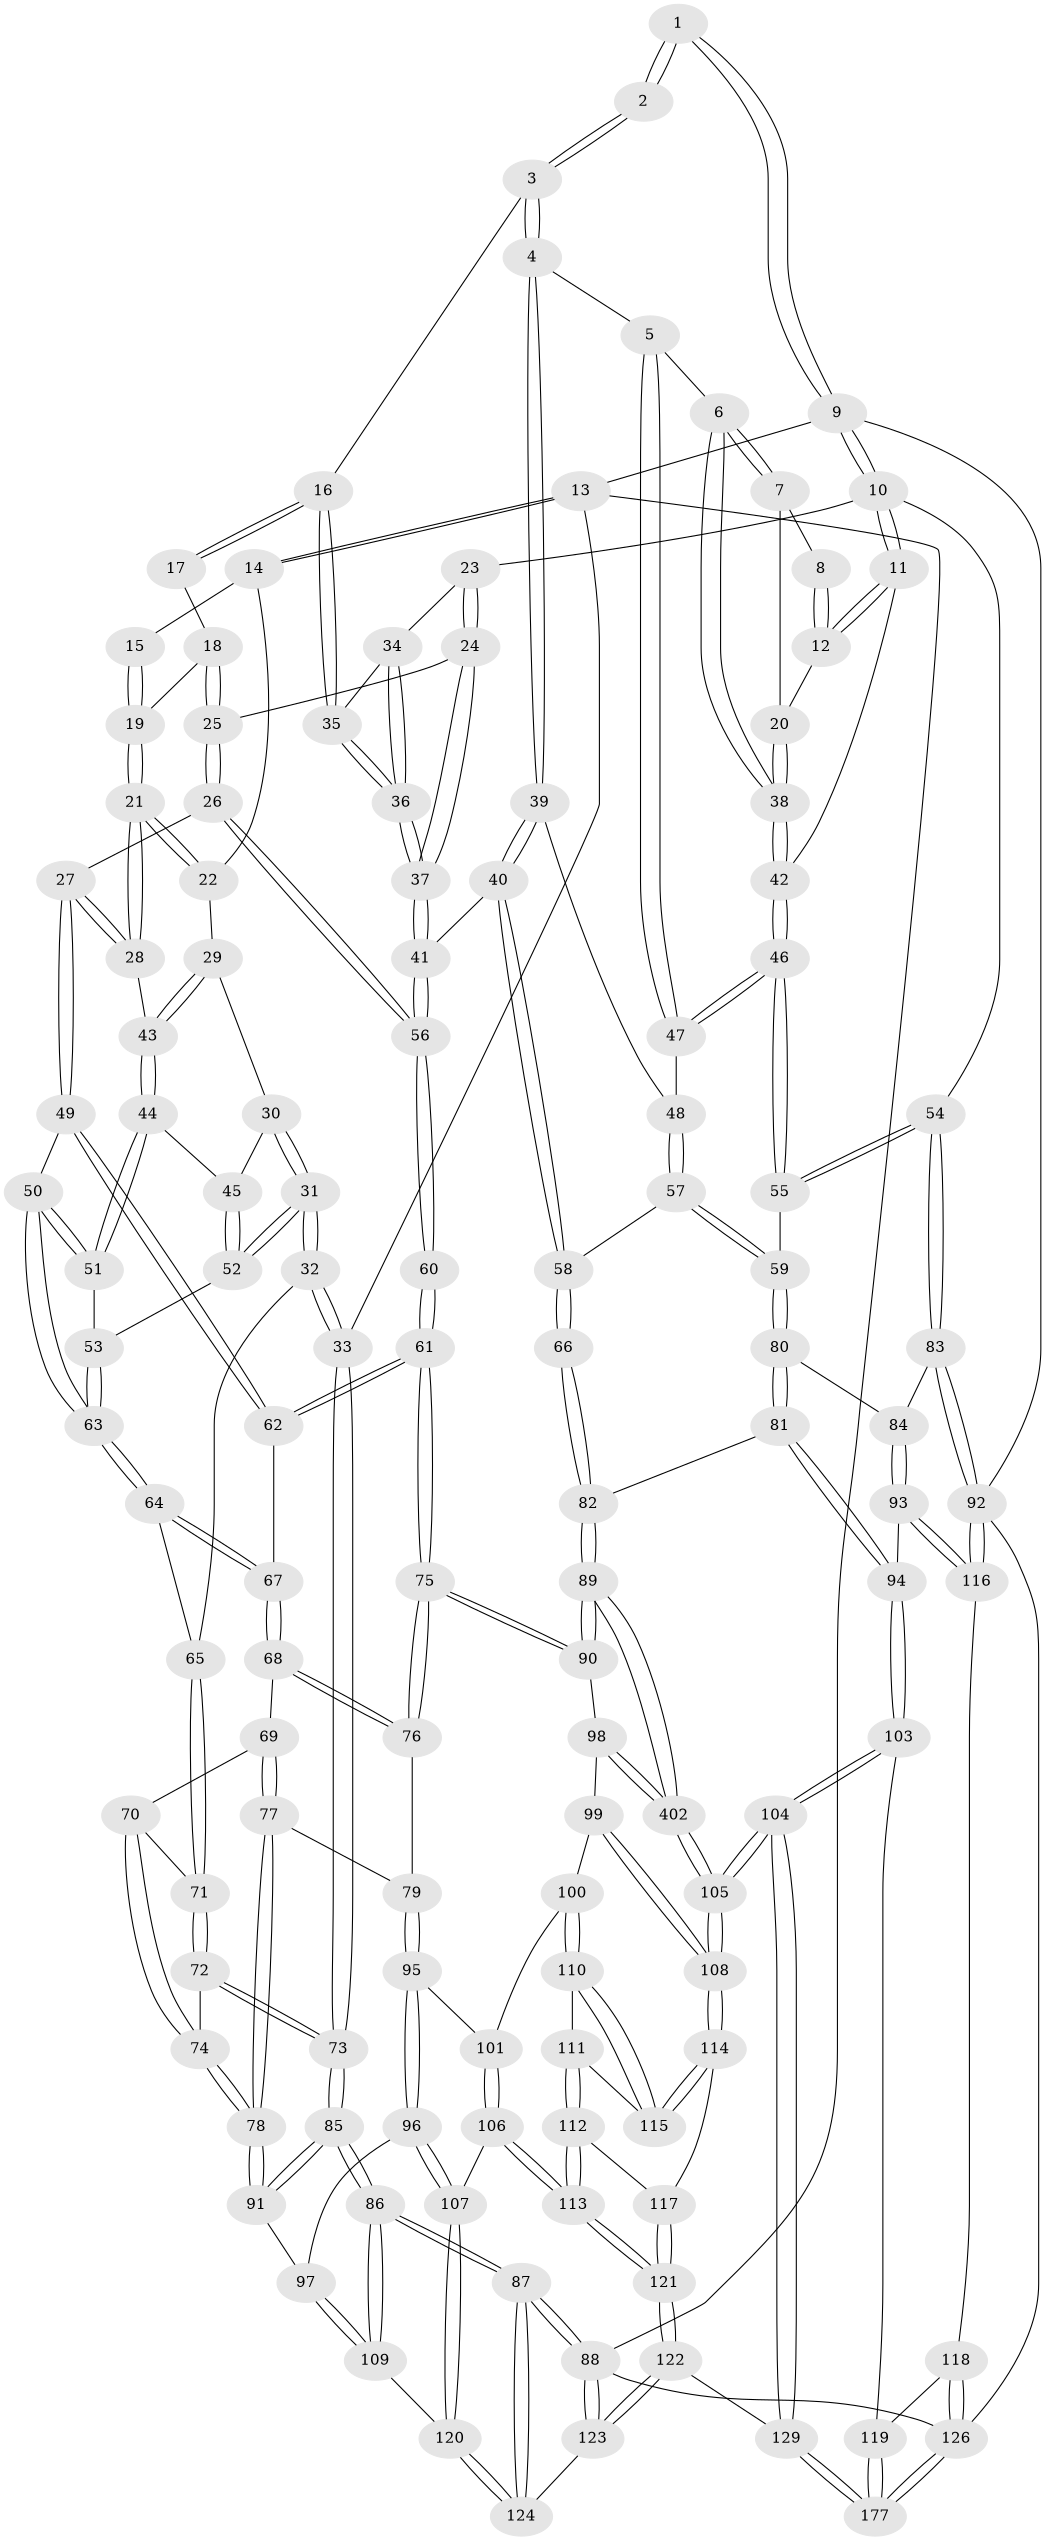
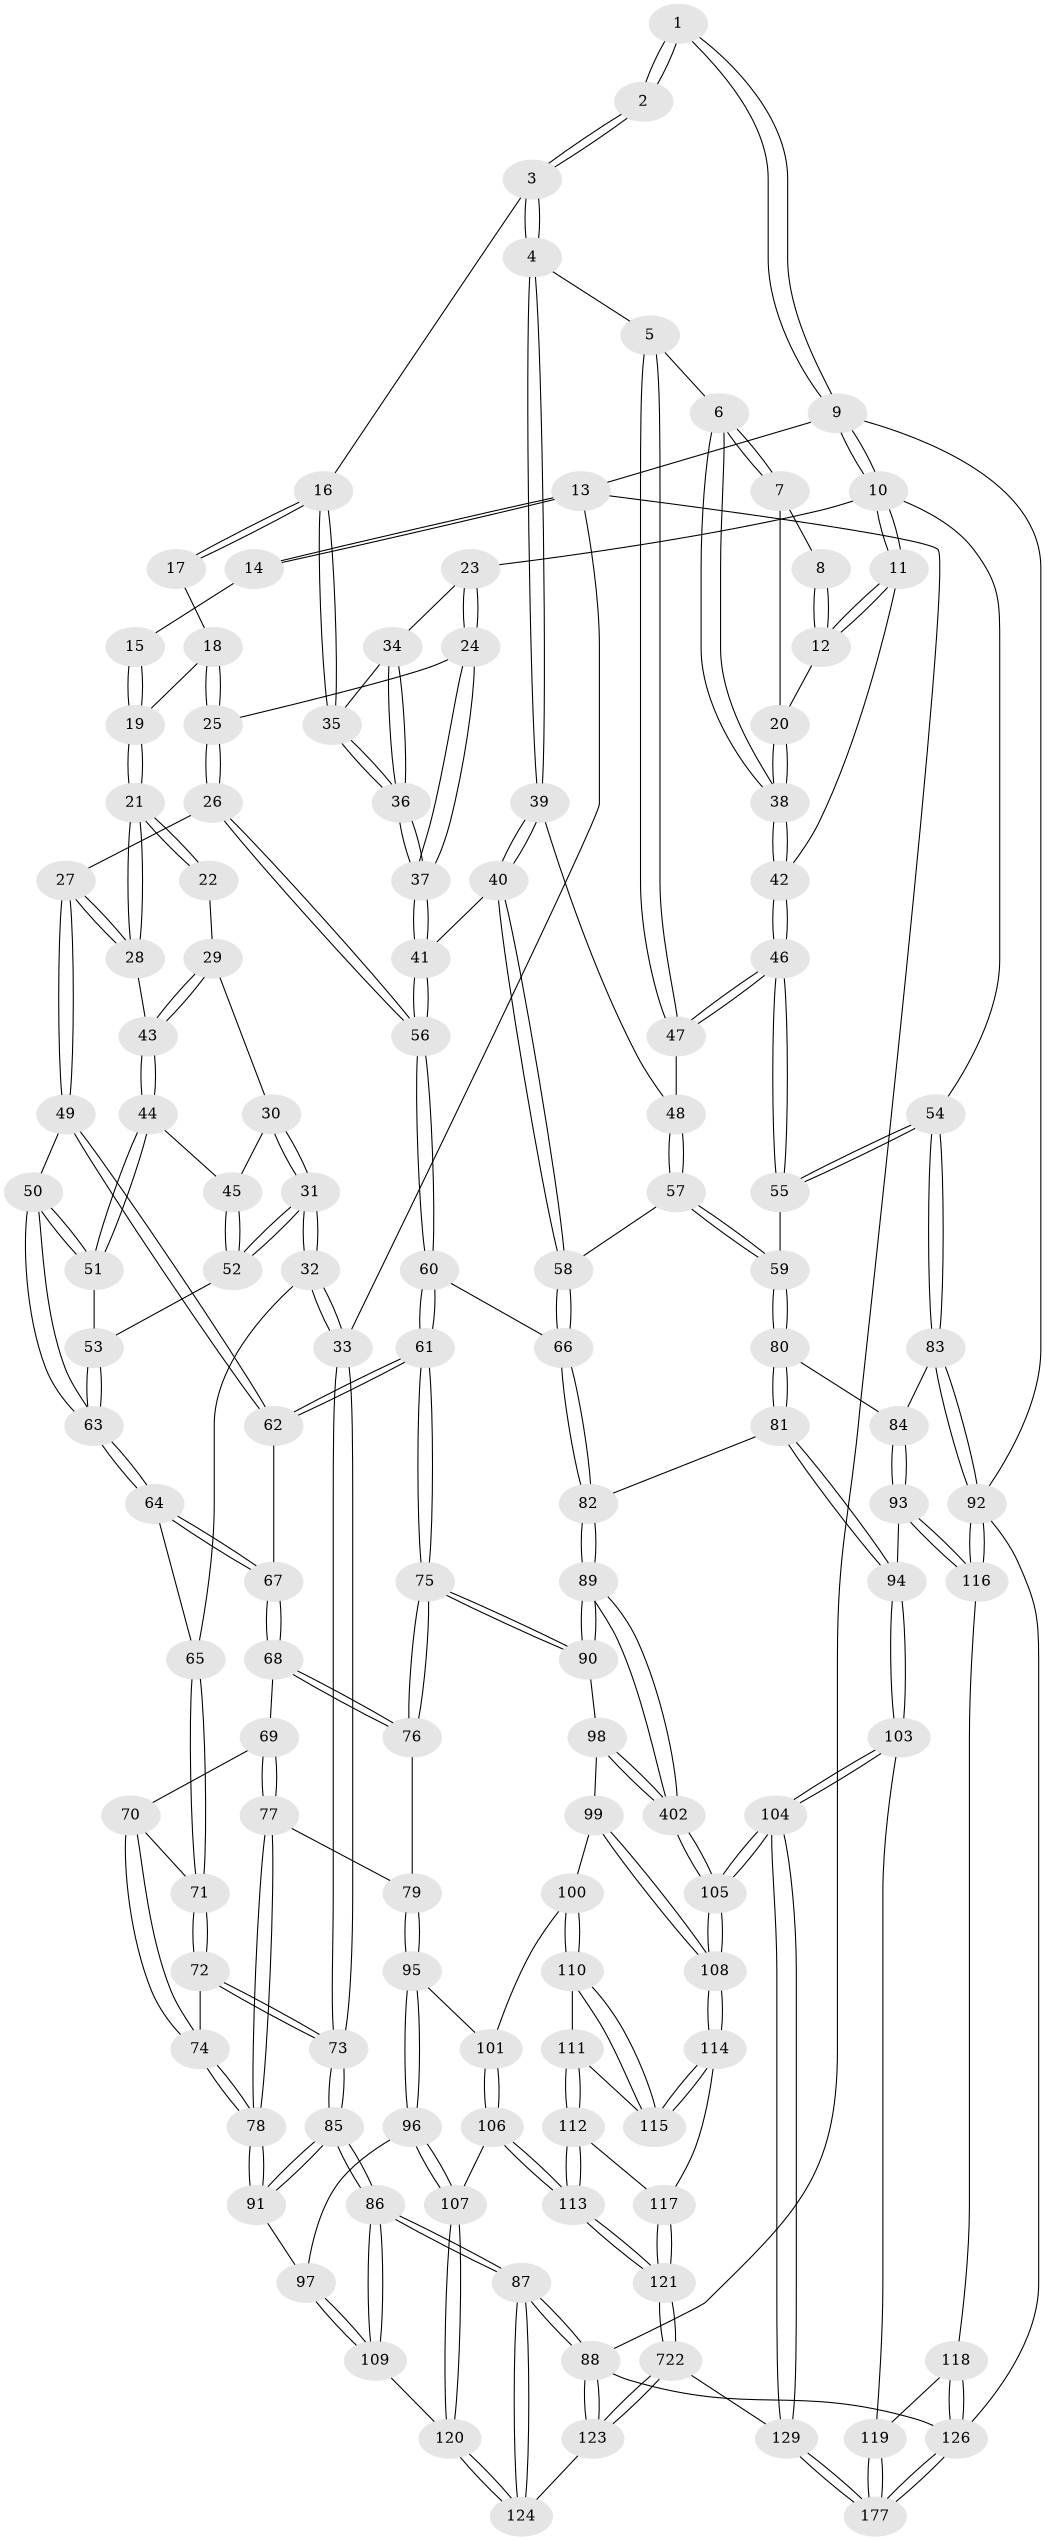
edge "14" -- "22": removed
edge "60" -- "66": added
node "122": label "122" -> "722"
